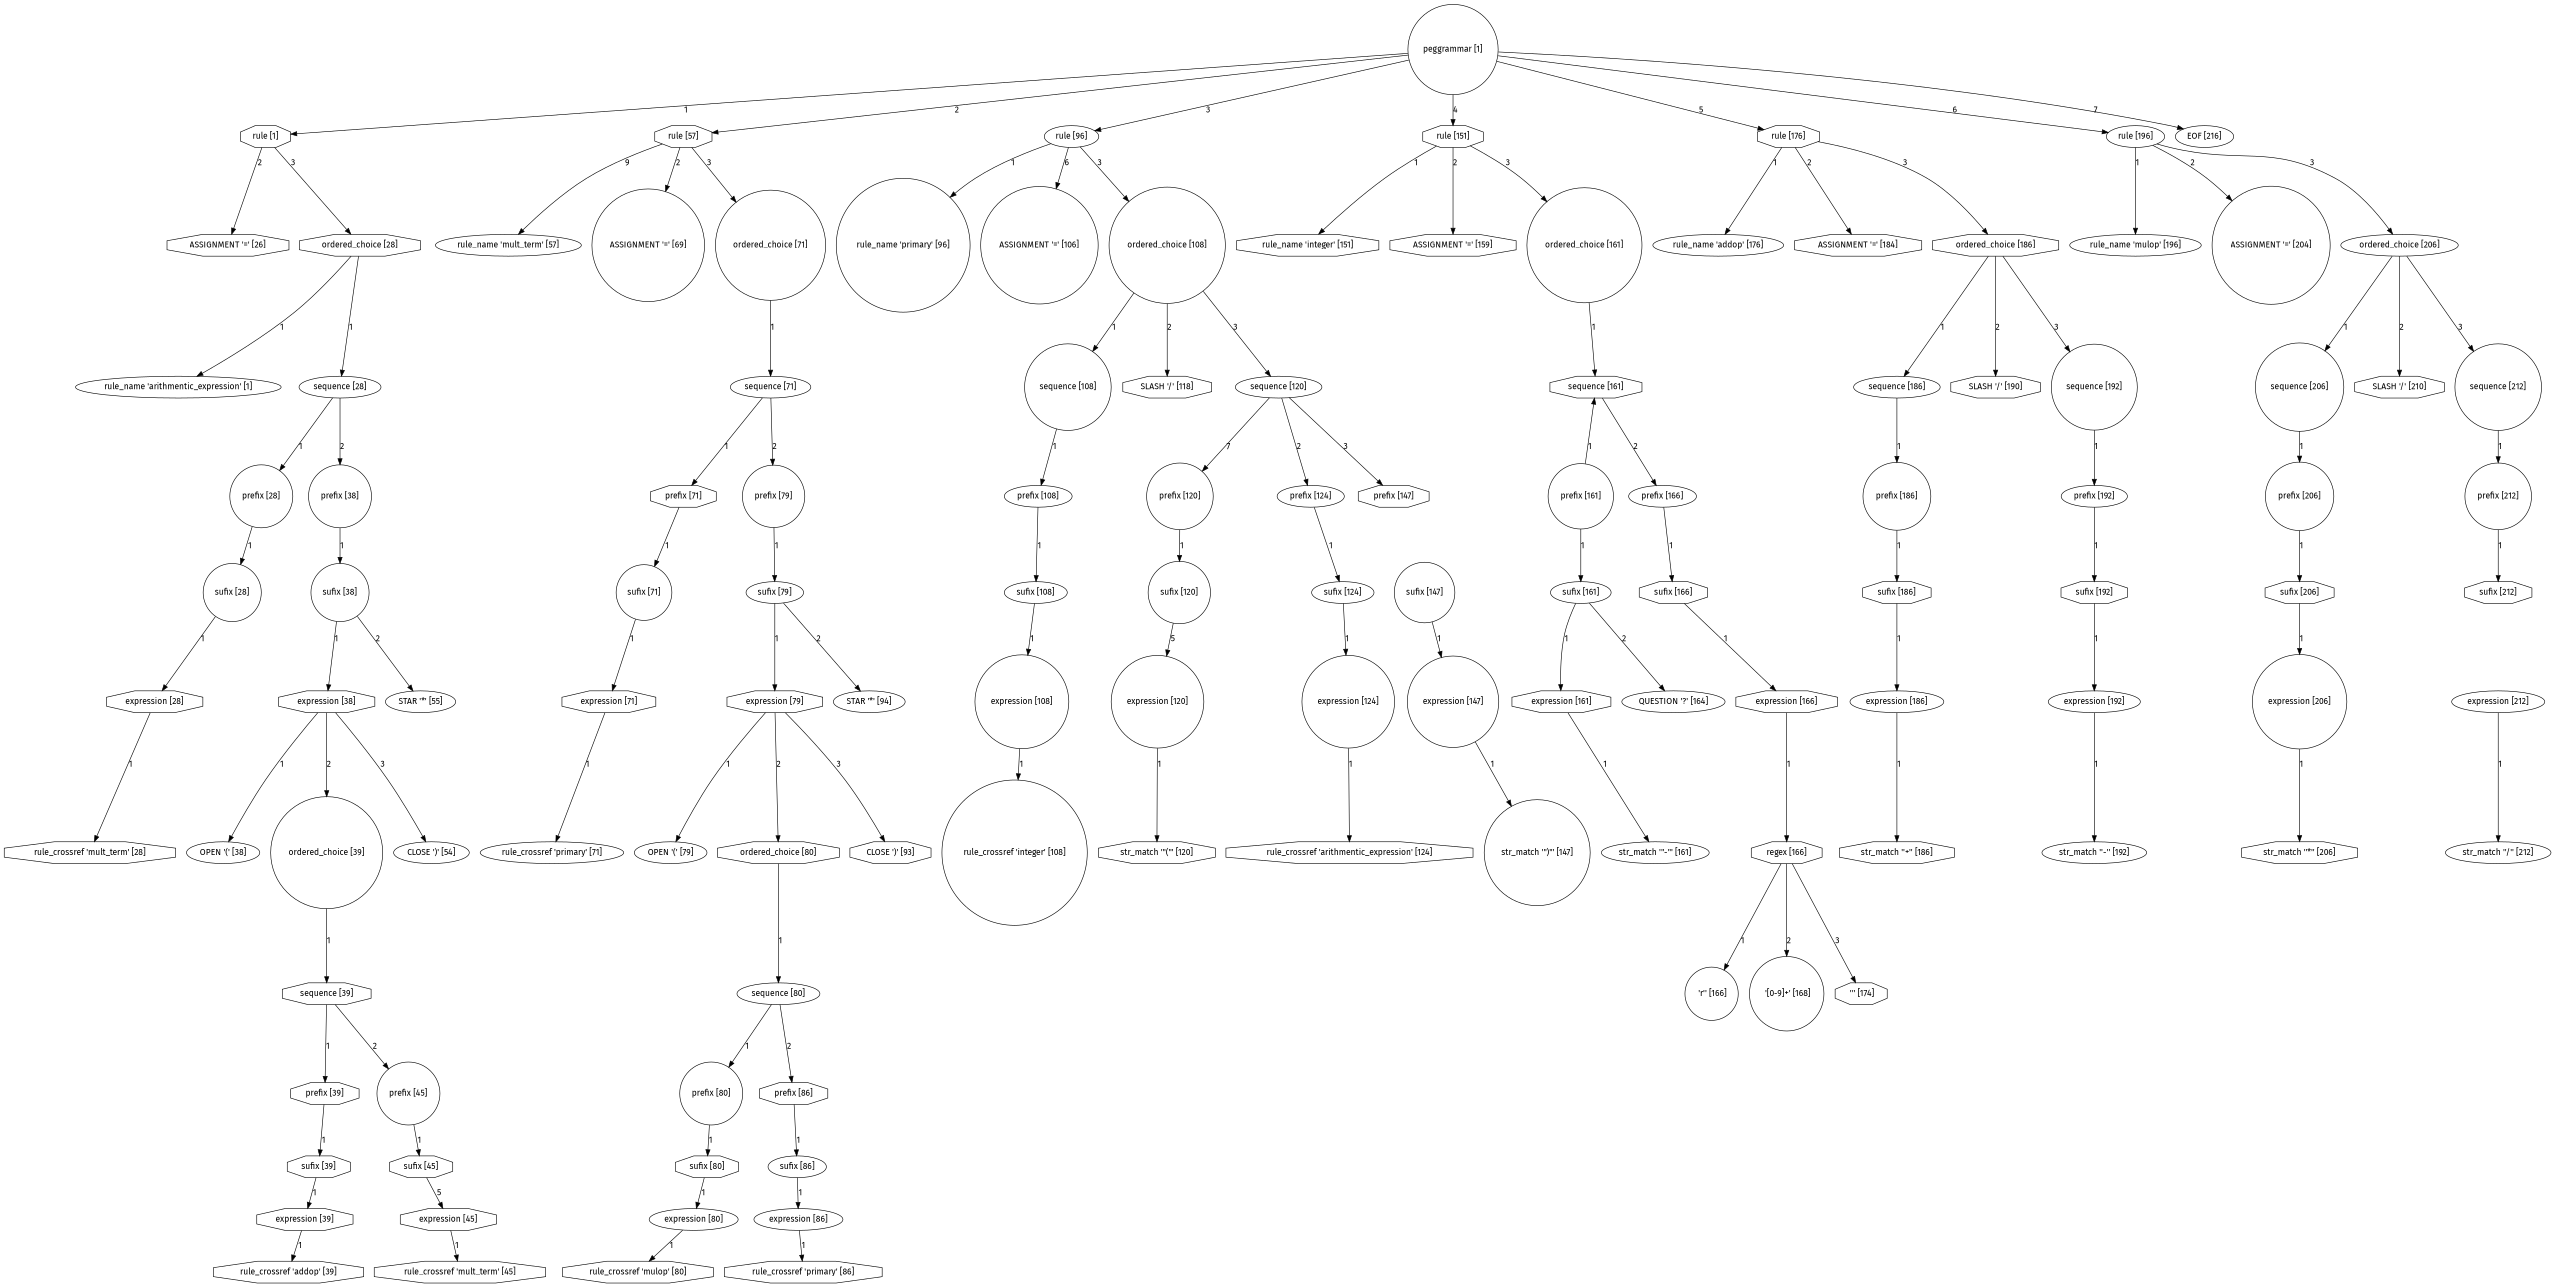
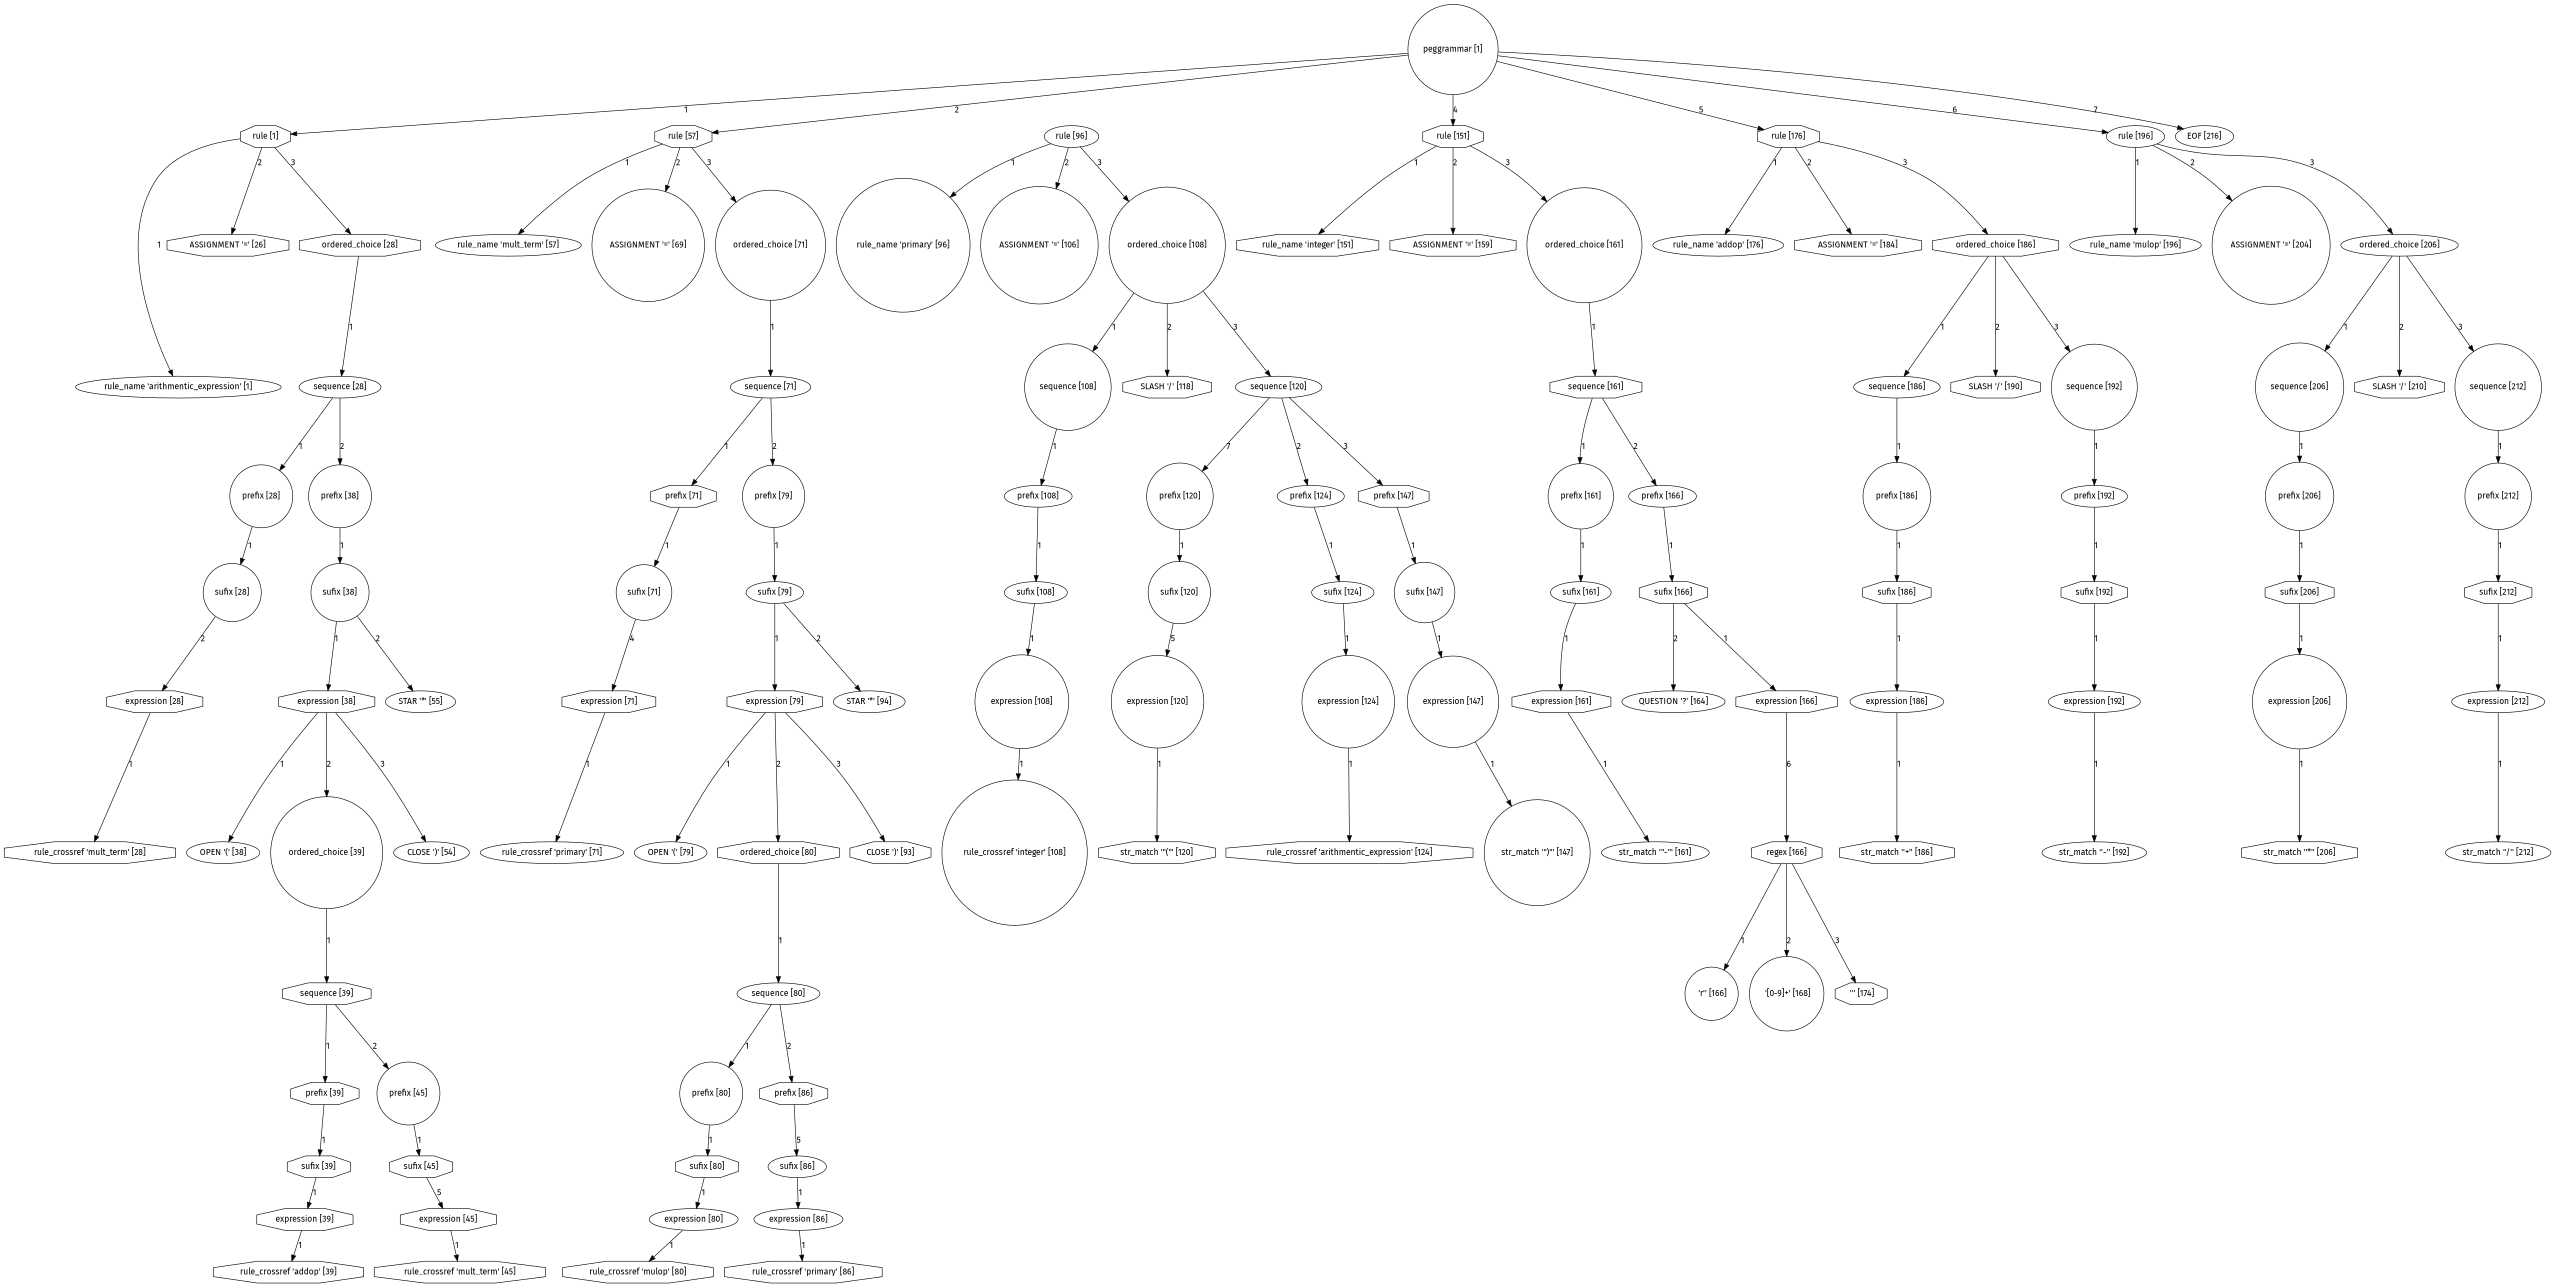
edge "peggrammar [1]" -> "rule [96]": removed, label "3"
edge "rule [57]" -> "rule_name 'mult_term' [57]": label "9" -> "1"
edge "rule [96]" -> "ASSIGNMENT '=' [106]": label "6" -> "2"
edge "ordered_choice [28]" -> "rule_name 'arithmentic_expression' [1]": now "rule [1]" -> "rule_name 'arithmentic_expression' [1]"
edge "prefix [161]" -> "sequence [161]": reversed
edge "prefix [147]" -> "sufix [147]": added, label "1"
edge "sufix [28]" -> "expression [28]": label "1" -> "2"
edge "sufix [71]" -> "expression [71]": label "1" -> "4"
edge "sufix [212]" -> "expression [212]": added, label "1"
edge "sufix [161]" -> "QUESTION '?' [164]": now "sufix [166]" -> "QUESTION '?' [164]"
edge "expression [166]" -> "regex [166]": label "1" -> "6"
edge "prefix [86]" -> "sufix [86]": label "1" -> "5"
